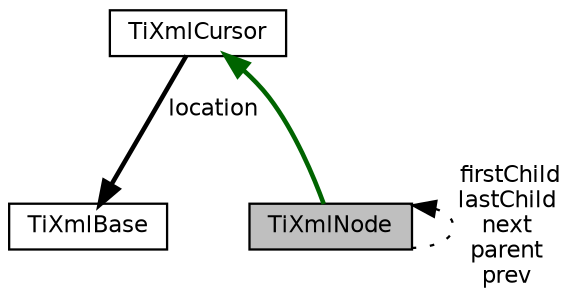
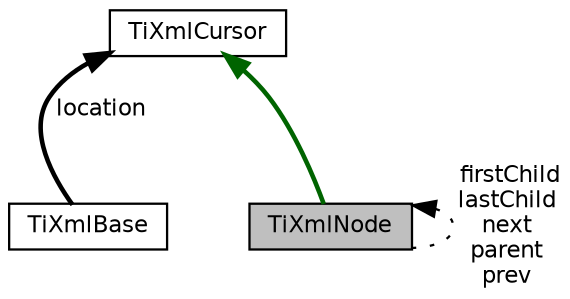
edge "TiXmlCursor" -> "TiXmlBase": reversed
